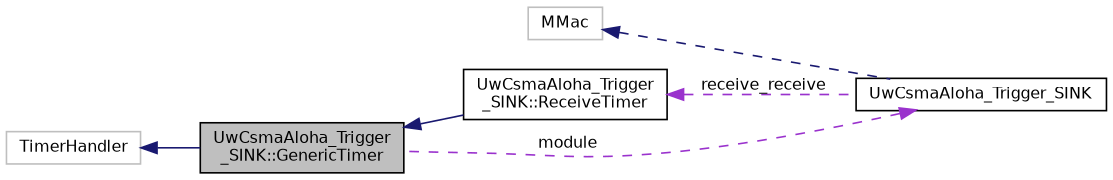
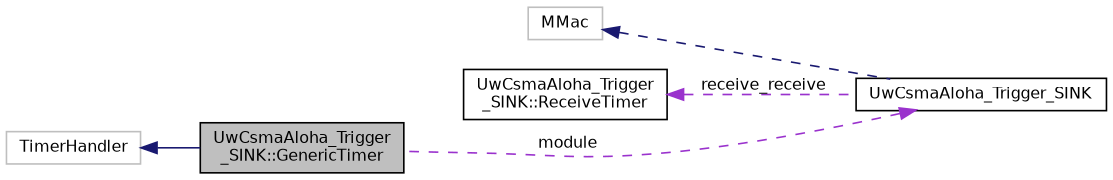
edge "UwCsmaAloha_Trigger _SINK::ReceiveTimer" -> "UwCsmaAloha_Trigger _SINK::GenericTimer": removed
